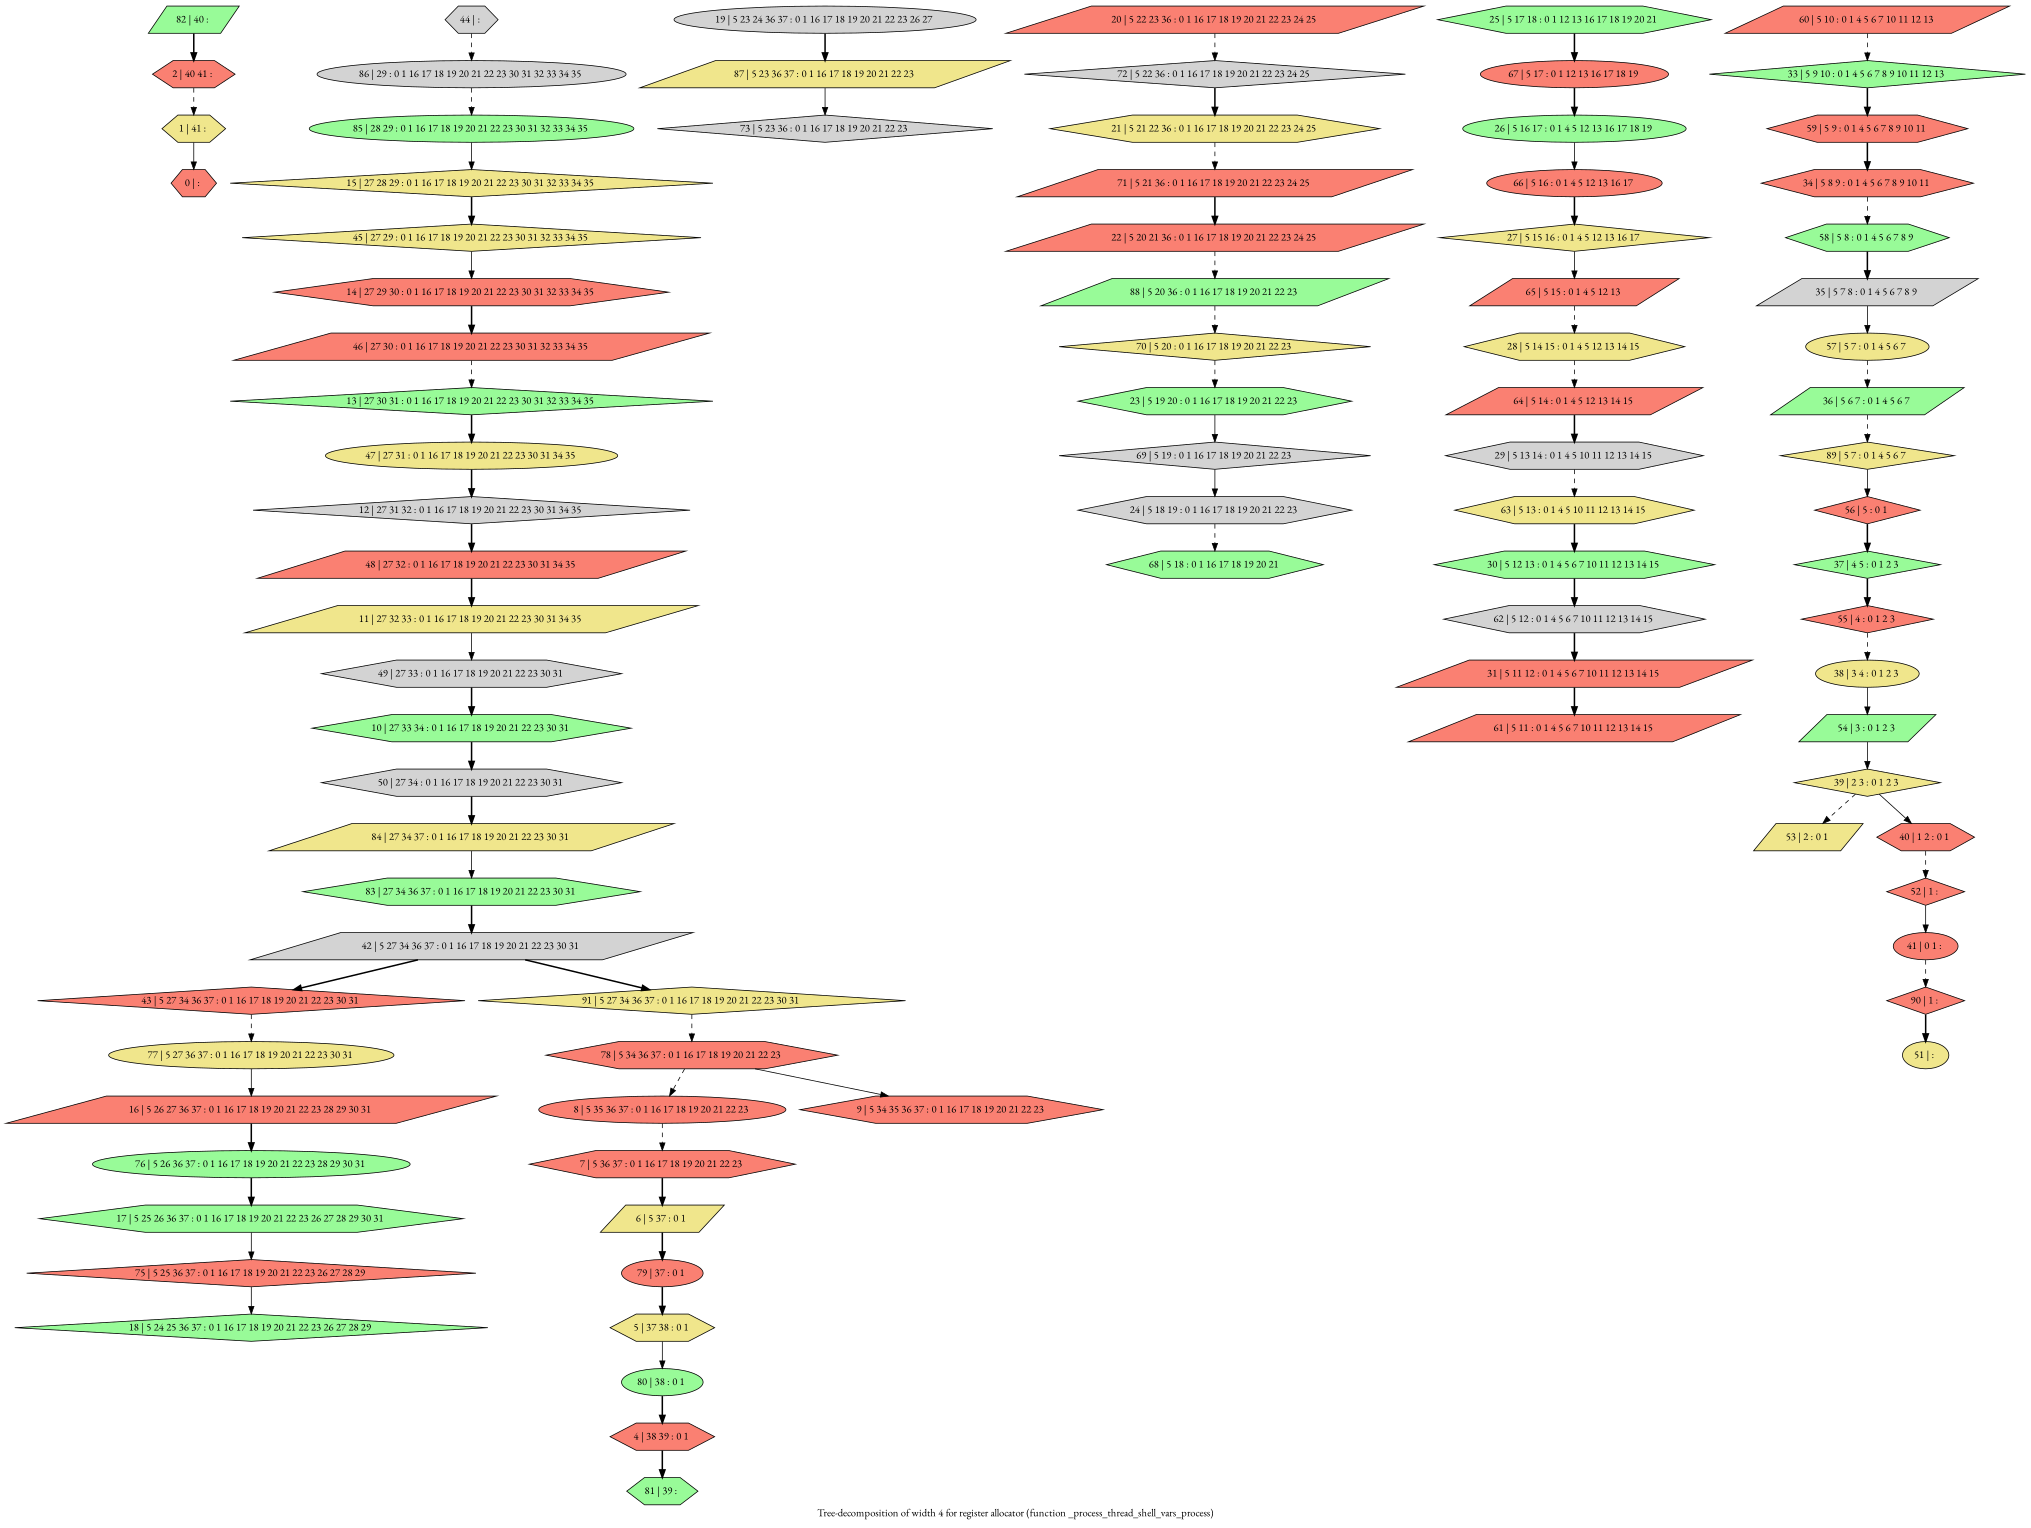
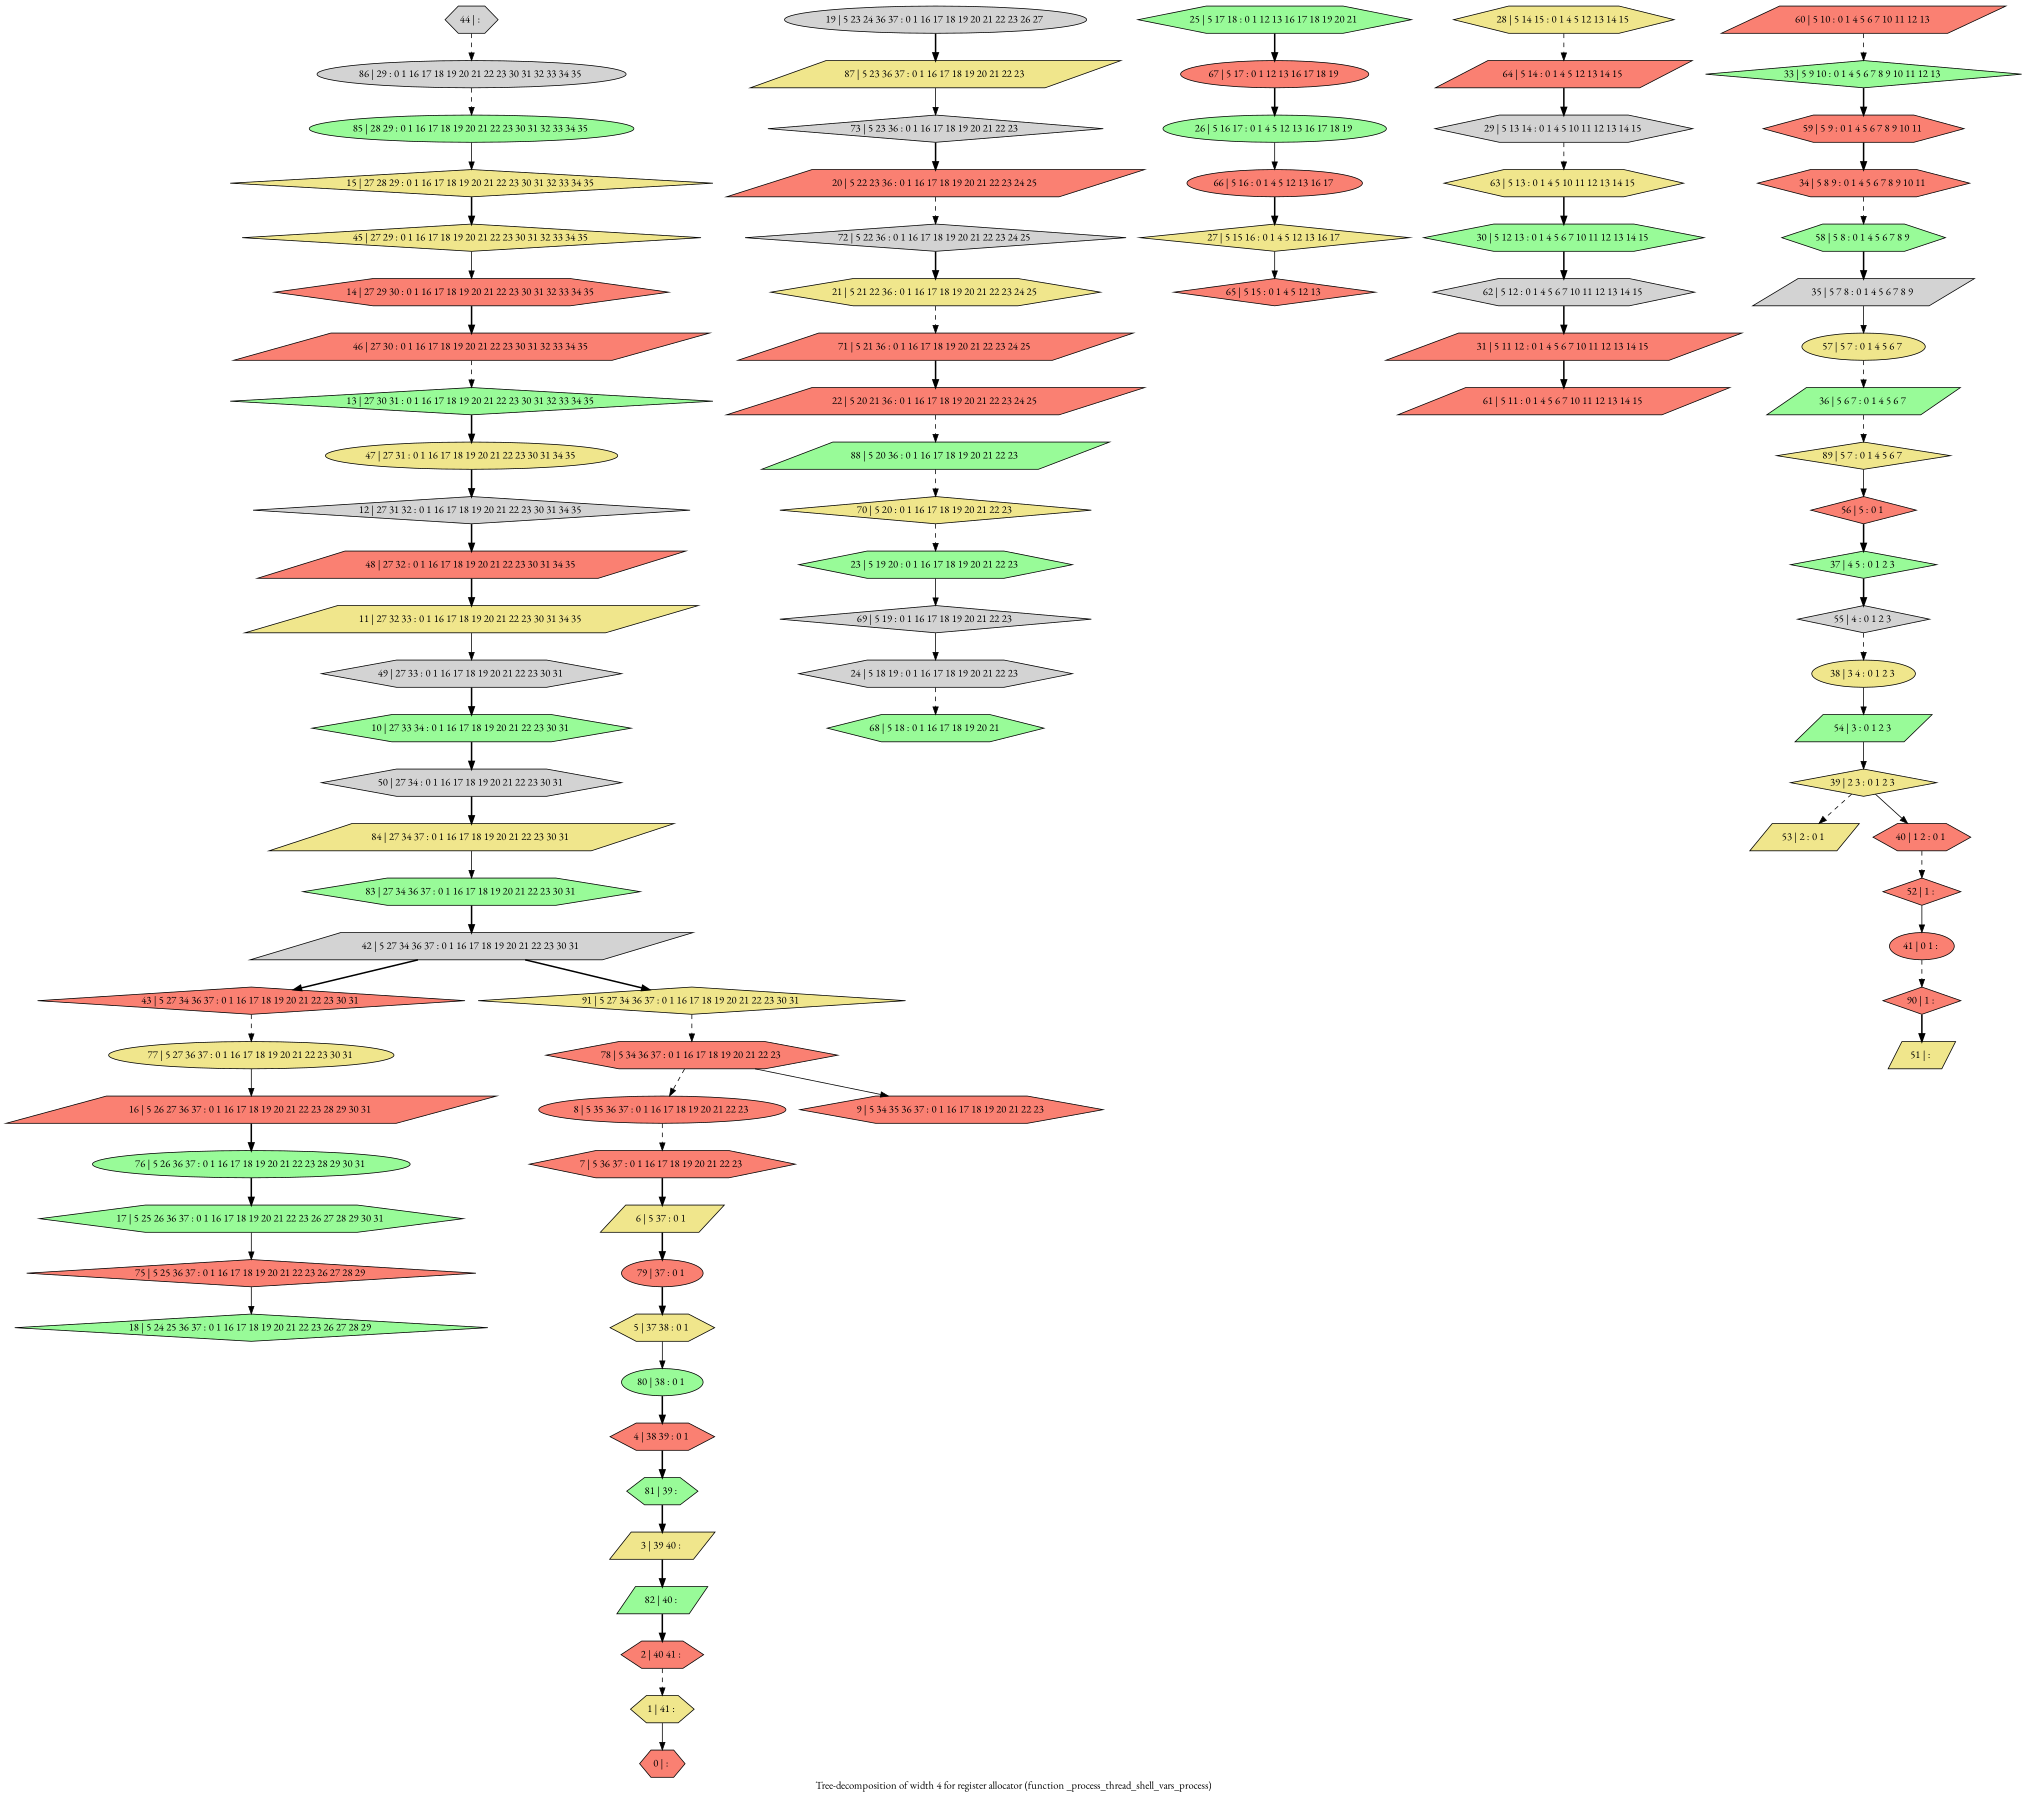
edge "73 | 5 23 36 : 0 1 16 17 18 19 20 21 22 23" -> "20 | 5 22 23 36 : 0 1 16 17 18 19 20 21 22 23 24 25": added
node "65 | 5 15 : 0 1 4 5 12 13": shape parallelogram -> diamond
edge "65 | 5 15 : 0 1 4 5 12 13" -> "28 | 5 14 15 : 0 1 4 5 12 13 14 15": removed
node "55 | 4 : 0 1 2 3": fillcolor salmon -> lightgrey
node "51 | :": shape ellipse -> parallelogram
node "3 | 39 40 :": added
